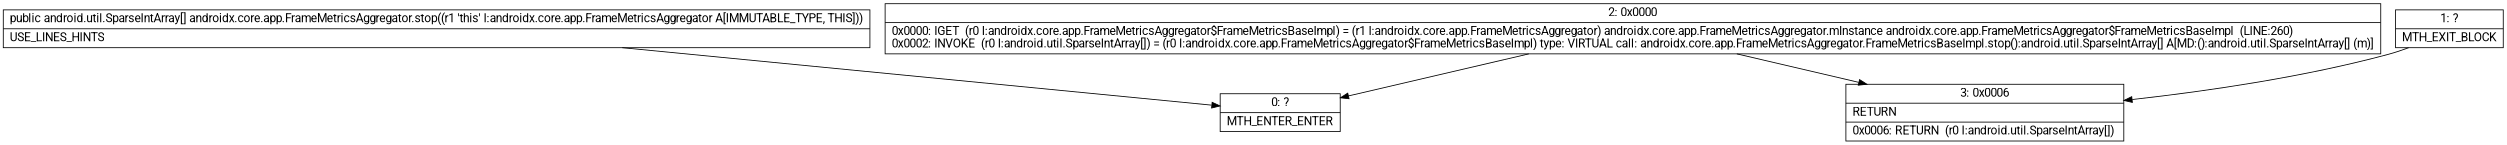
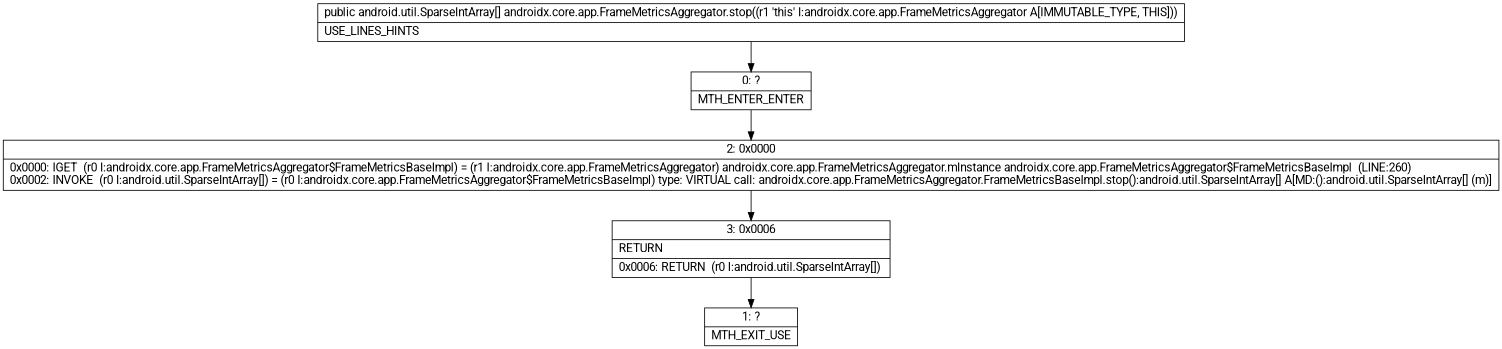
node "1: ?": text "MTH_EXIT_BLOCK" -> "MTH_EXIT_USE"
edge "2: 0x0000" -> "0: ?": reversed
edge "1: ?" -> "3: 0x0006": reversed
